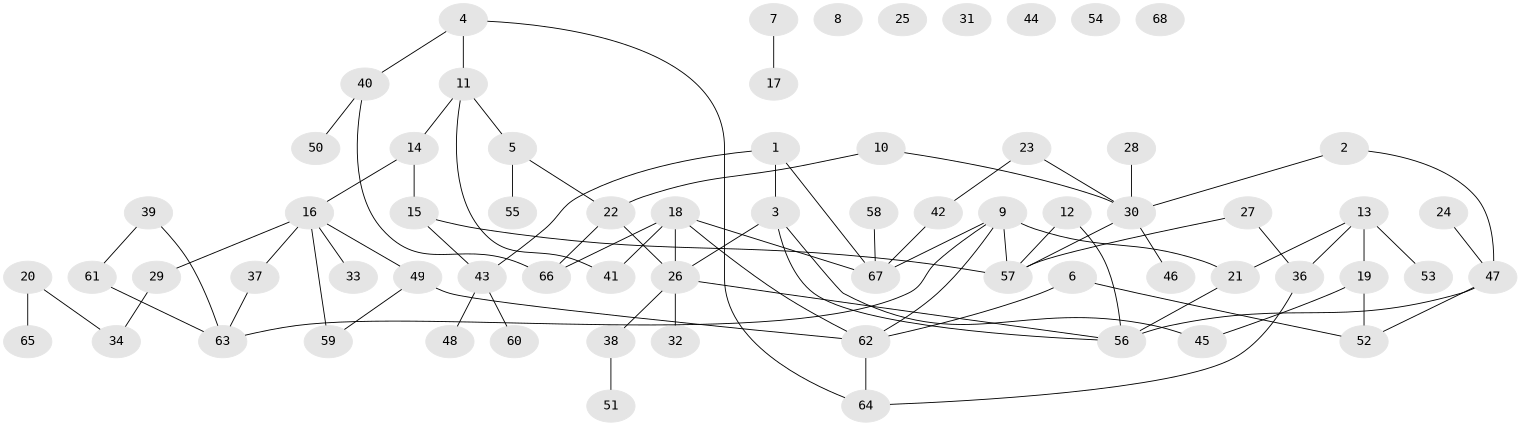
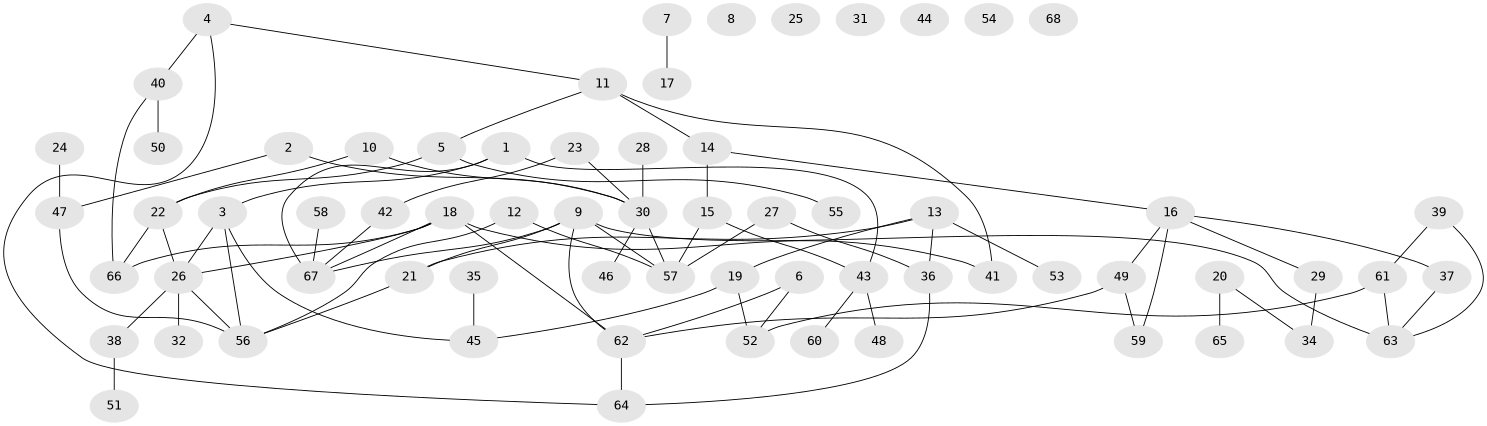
node "33": removed
node "35": added
edge "47" -- "52": now "61" -- "52"
